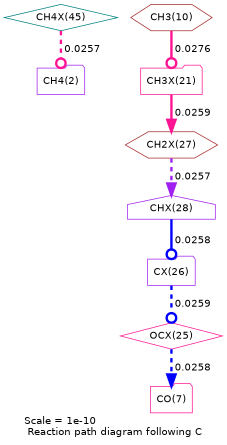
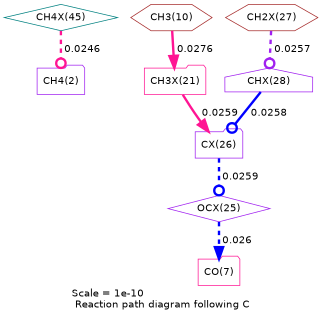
edge "CH3(10)" -> "CH3X(21)": arrowhead odot -> normal
edge "CH4X(45)" -> "CH4(2)": label " 0.0257" -> " 0.0246"
edge "CH3X(21)" -> "CH2X(27)": now "CH3X(21)" -> "CX(26)"
edge "CH2X(27)" -> "CHX(28)": arrowhead normal -> odot
node "OCX(25)": color deeppink -> purple
edge "OCX(25)" -> "CO(7)": label " 0.0258" -> " 0.026"
